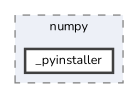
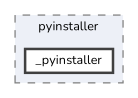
cluster "numpy": label "numpy" -> "pyinstaller"
